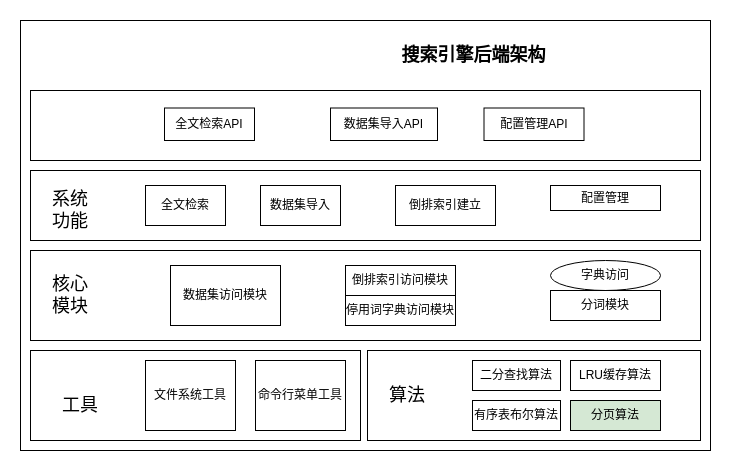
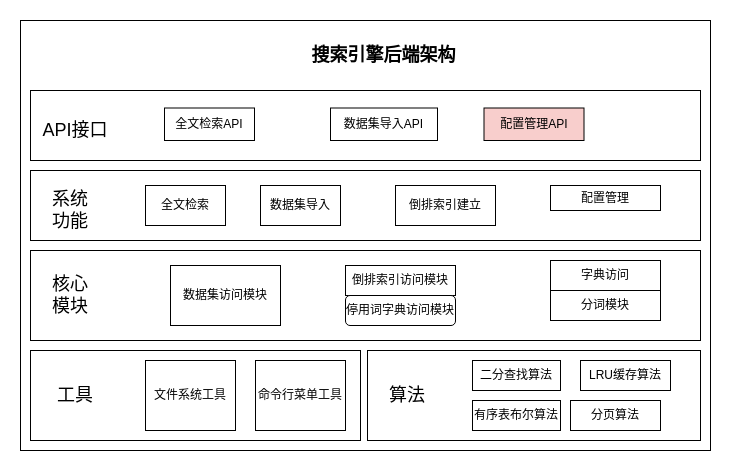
node "搜索引擎后端架构": moved (474, 56) -> (384, 56)
node "配置管理API": fillcolor #ffffff -> #f8cecc
node "API接口": added
node "字典访问": shape ellipse -> rectangle
node "停用词字典访问模块": shape rectangle -> rounded rectangle
node "LRU缓存算法": moved (616, 376) -> (626, 376)
node "工具": moved (81, 406) -> (76, 396)
node "分页算法": fillcolor #d5e8d4 -> #ffffff
